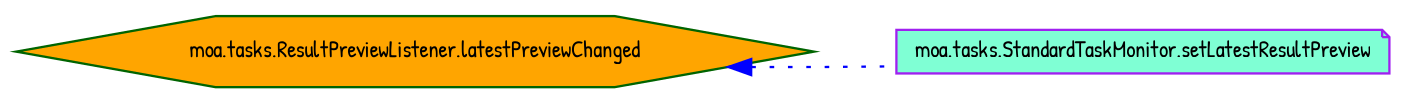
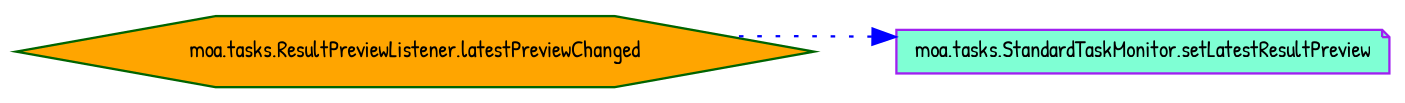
edge "moa.tasks.StandardTaskMonitor.setLatestResultPreview" -> "moa.tasks.ResultPreviewListener.latestPreviewChanged": reversed
